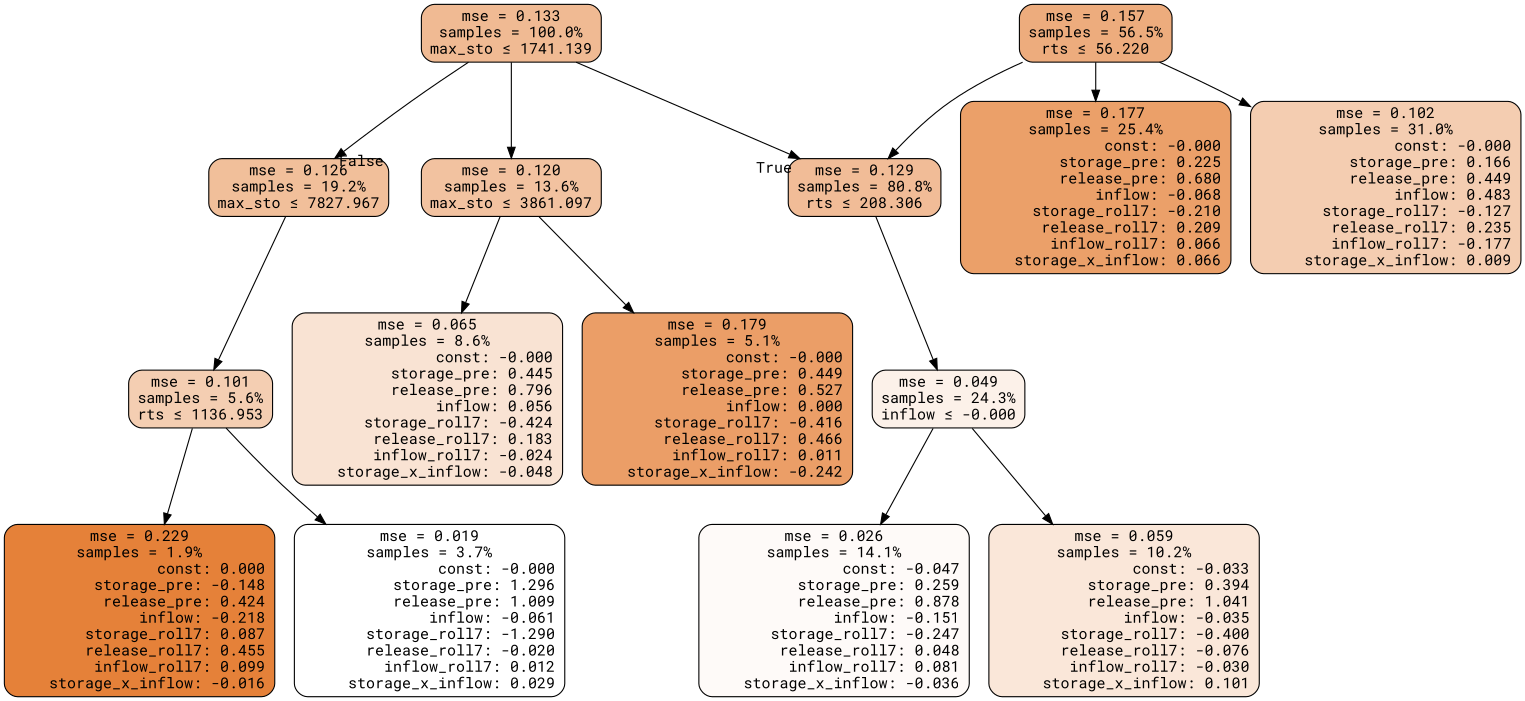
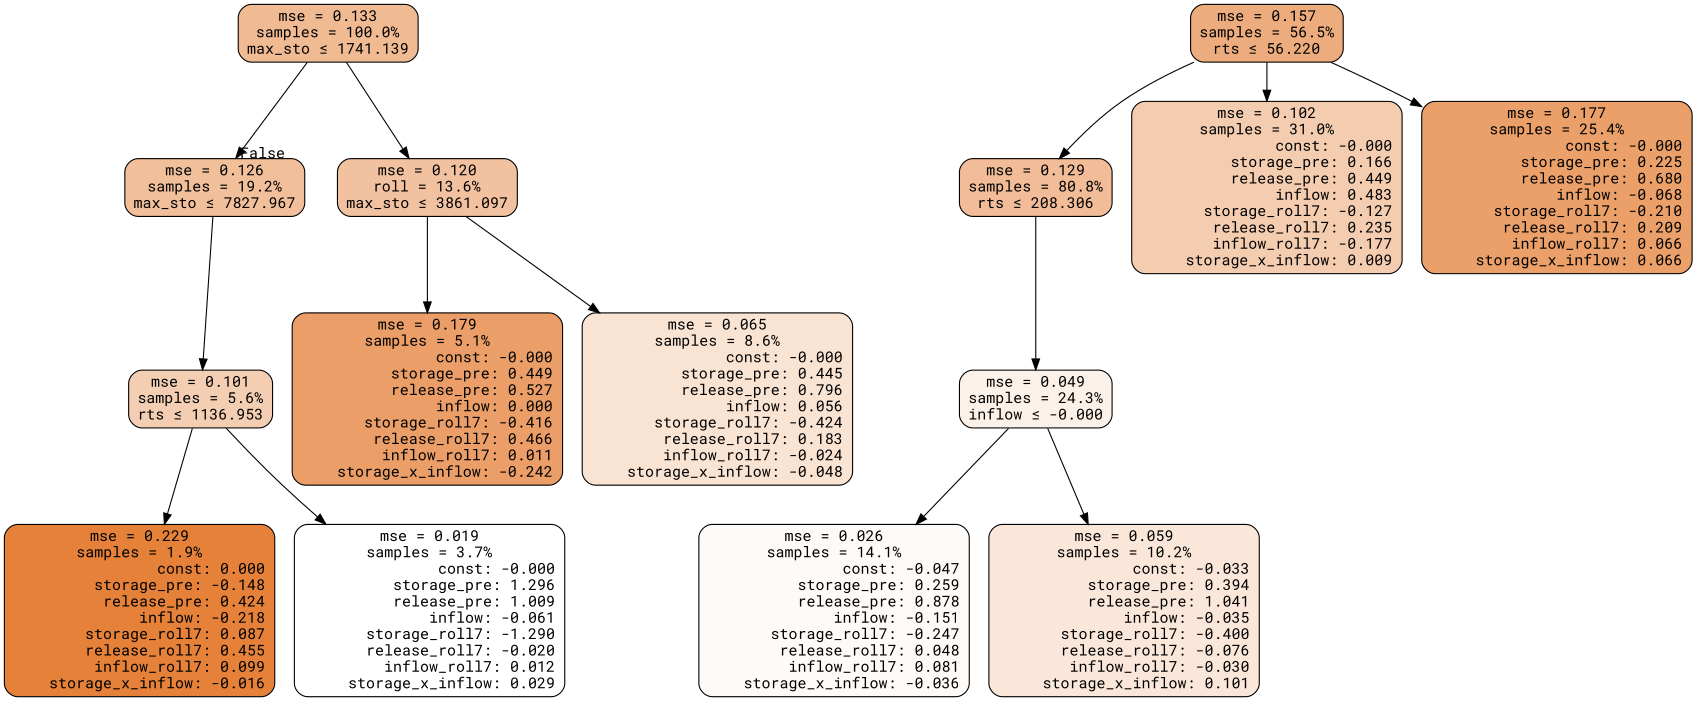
edge "mse = 0.133 samples = 100.0% max_sto ≤ 1741.139" -> "mse = 0.129 samples = 80.8% rts ≤ 208.306": removed
node "mse = 0.120 samples = 13.6% max_sto ≤ 3861.097": label "mse = 0.120 samples = 13.6% max_sto ≤ 3861.097" -> "mse = 0.120 roll = 13.6% max_sto ≤ 3861.097"
